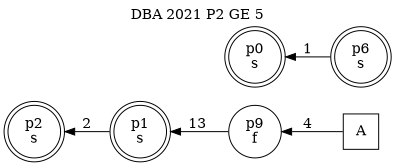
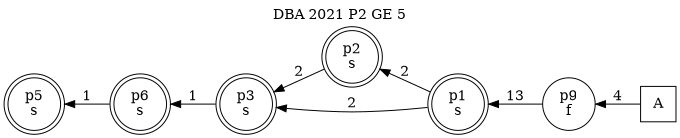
node "p0 s": label "p0 s" -> "p5 s"
node "p3 s": added
